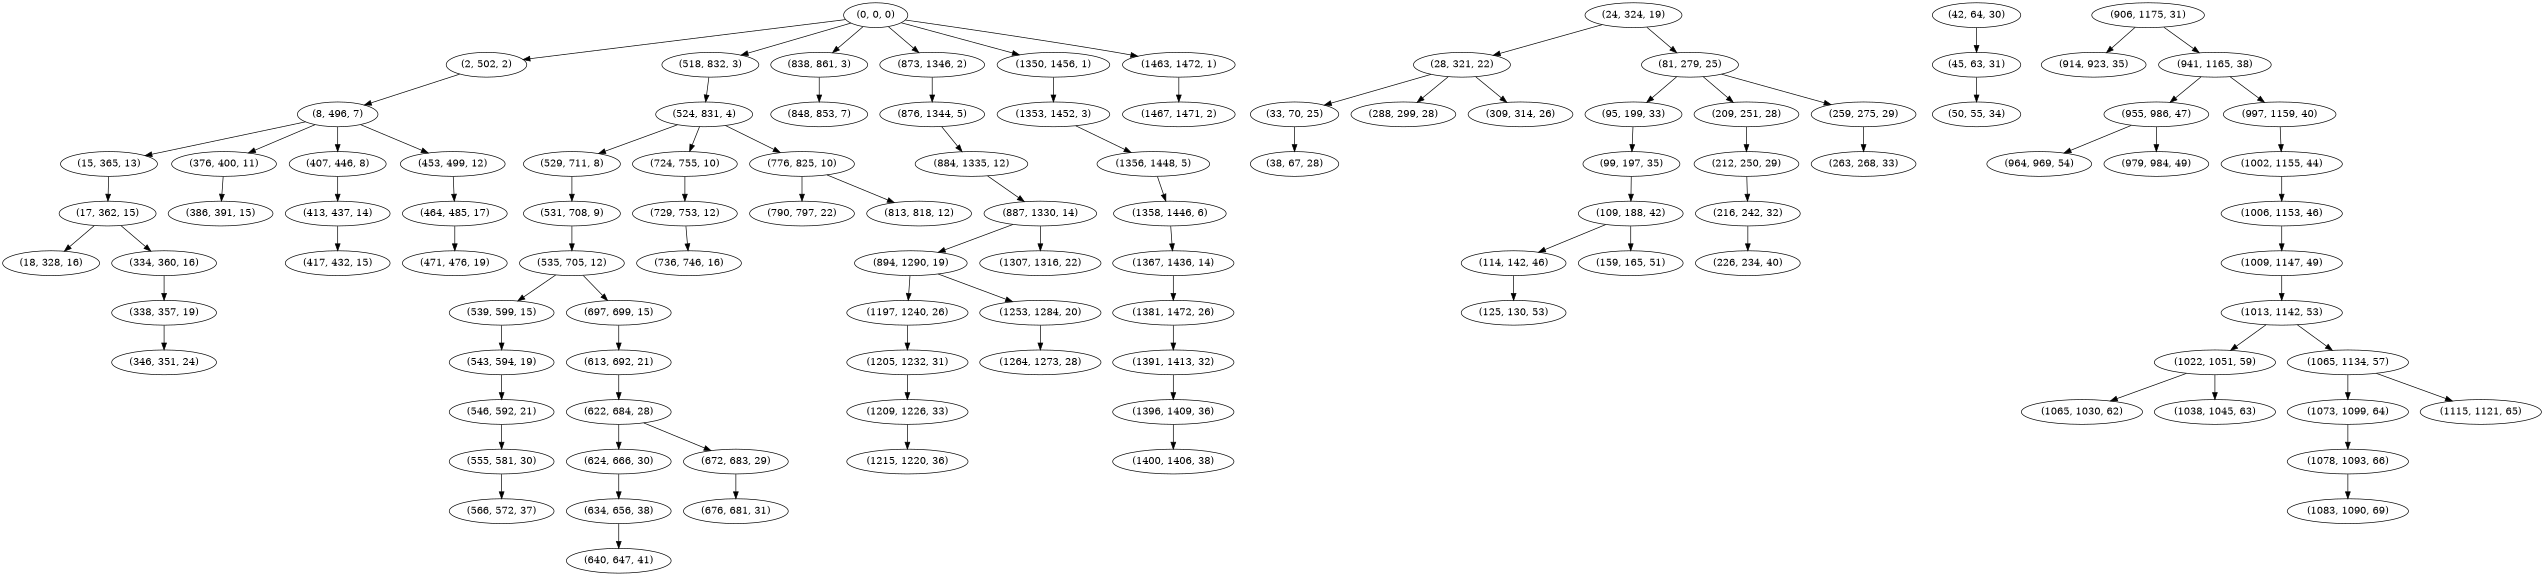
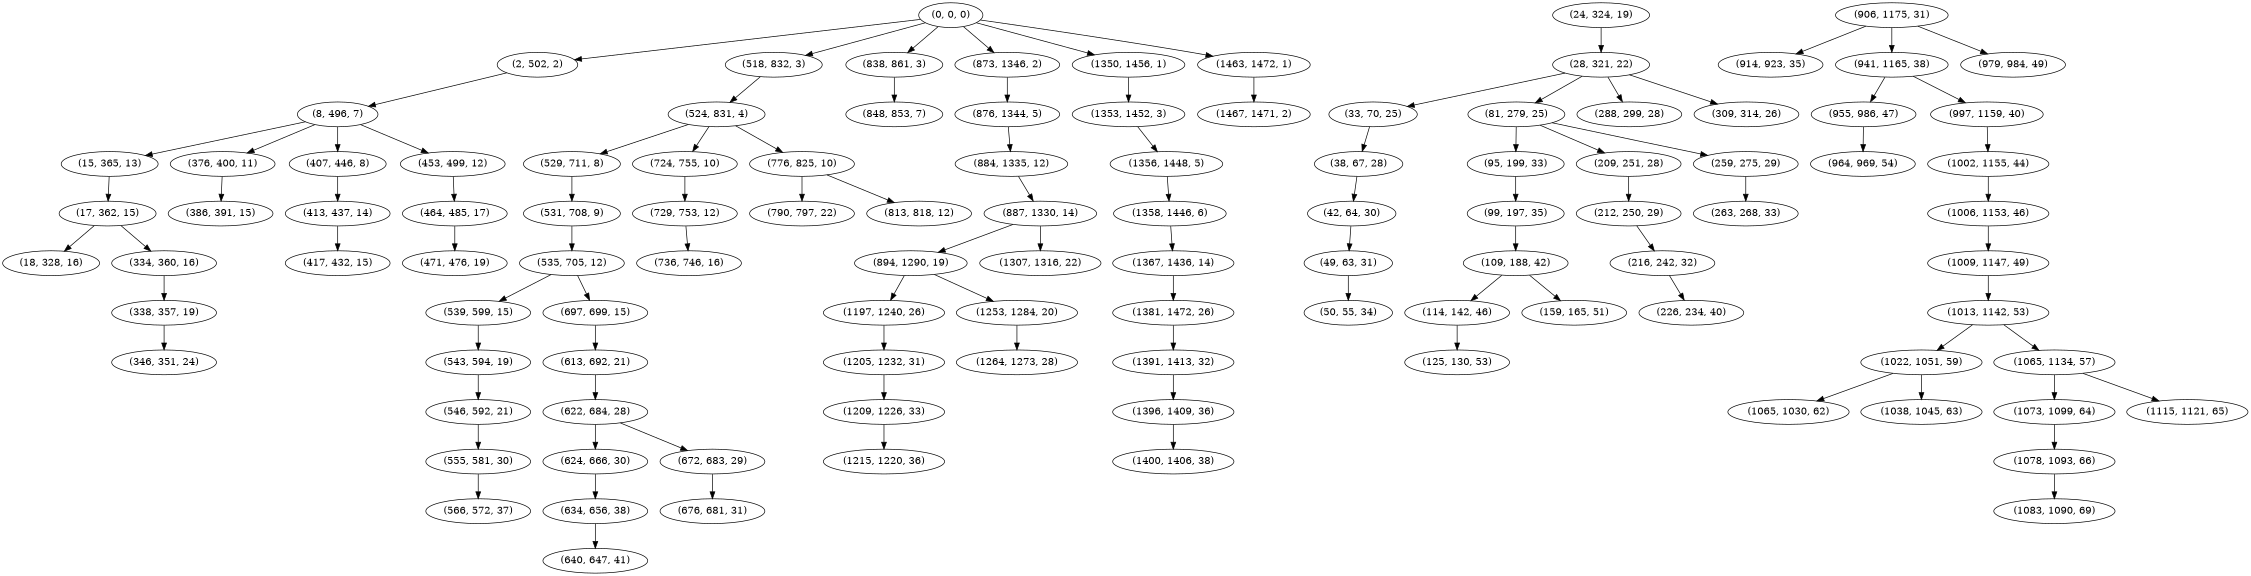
edge "(24, 324, 19)" -> "(81, 279, 25)": now "(28, 321, 22)" -> "(81, 279, 25)"
node "(45, 63, 31)": label "(45, 63, 31)" -> "(49, 63, 31)"
edge "(955, 986, 47)" -> "(979, 984, 49)": now "(906, 1175, 31)" -> "(979, 984, 49)"
edge "(38, 67, 28)" -> "(42, 64, 30)": added
